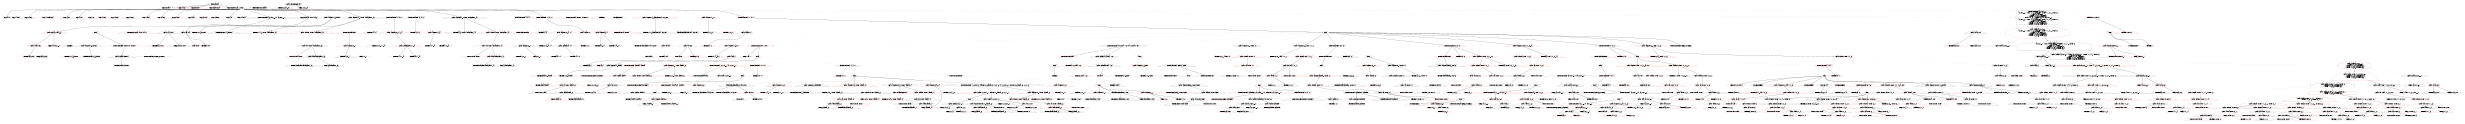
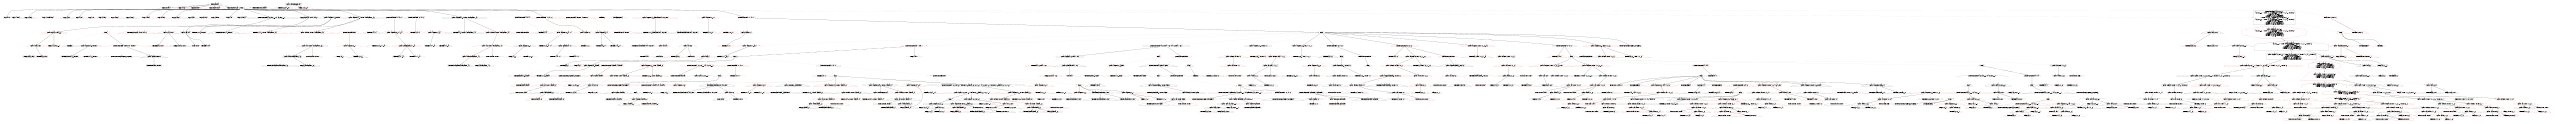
node "(LITERAL,0,(a5 & 0x180) == 0)": added
